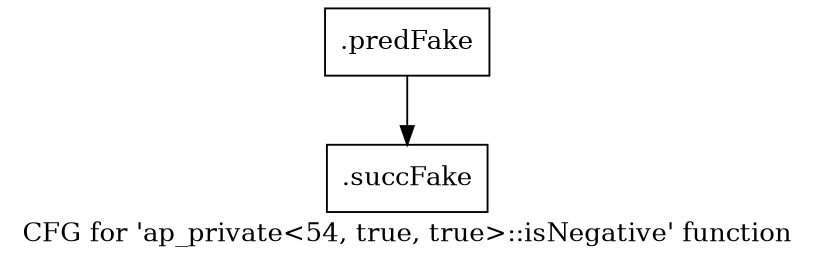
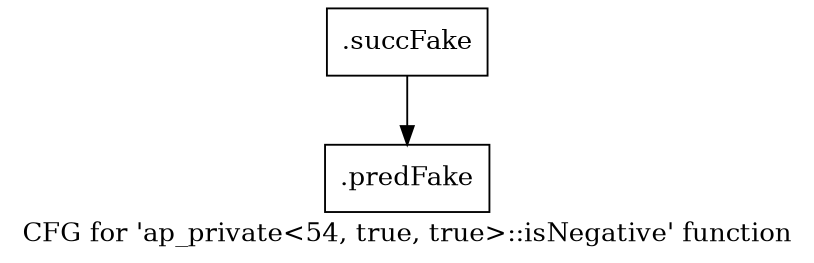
edge ".predFake" -> ".succFake": reversed
